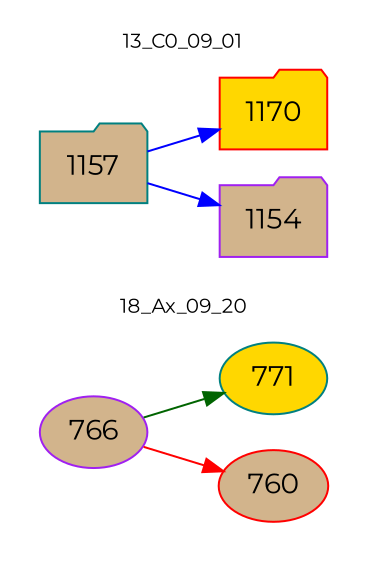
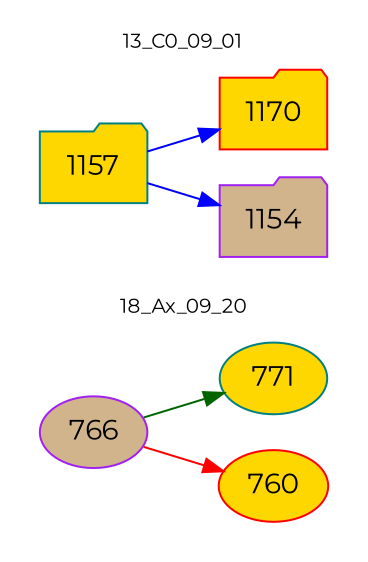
node "1157": fillcolor tan -> gold
node "760": fillcolor tan -> gold
